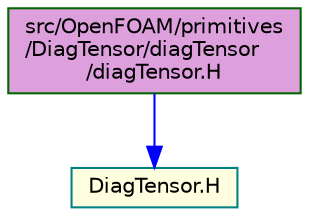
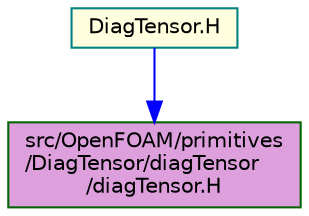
edge "src/OpenFOAM/primitives /DiagTensor/diagTensor /diagTensor.H" -> "DiagTensor.H": reversed
